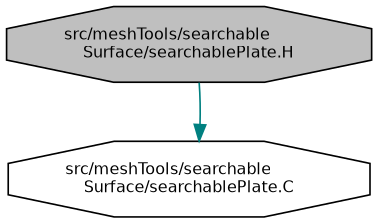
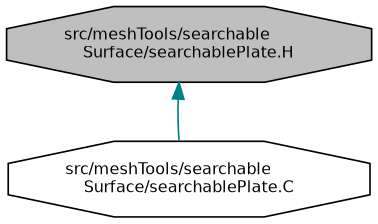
edge "src/meshTools/searchable Surface/searchablePlate.H" -> "src/meshTools/searchable Surface/searchablePlate.C": reversed
